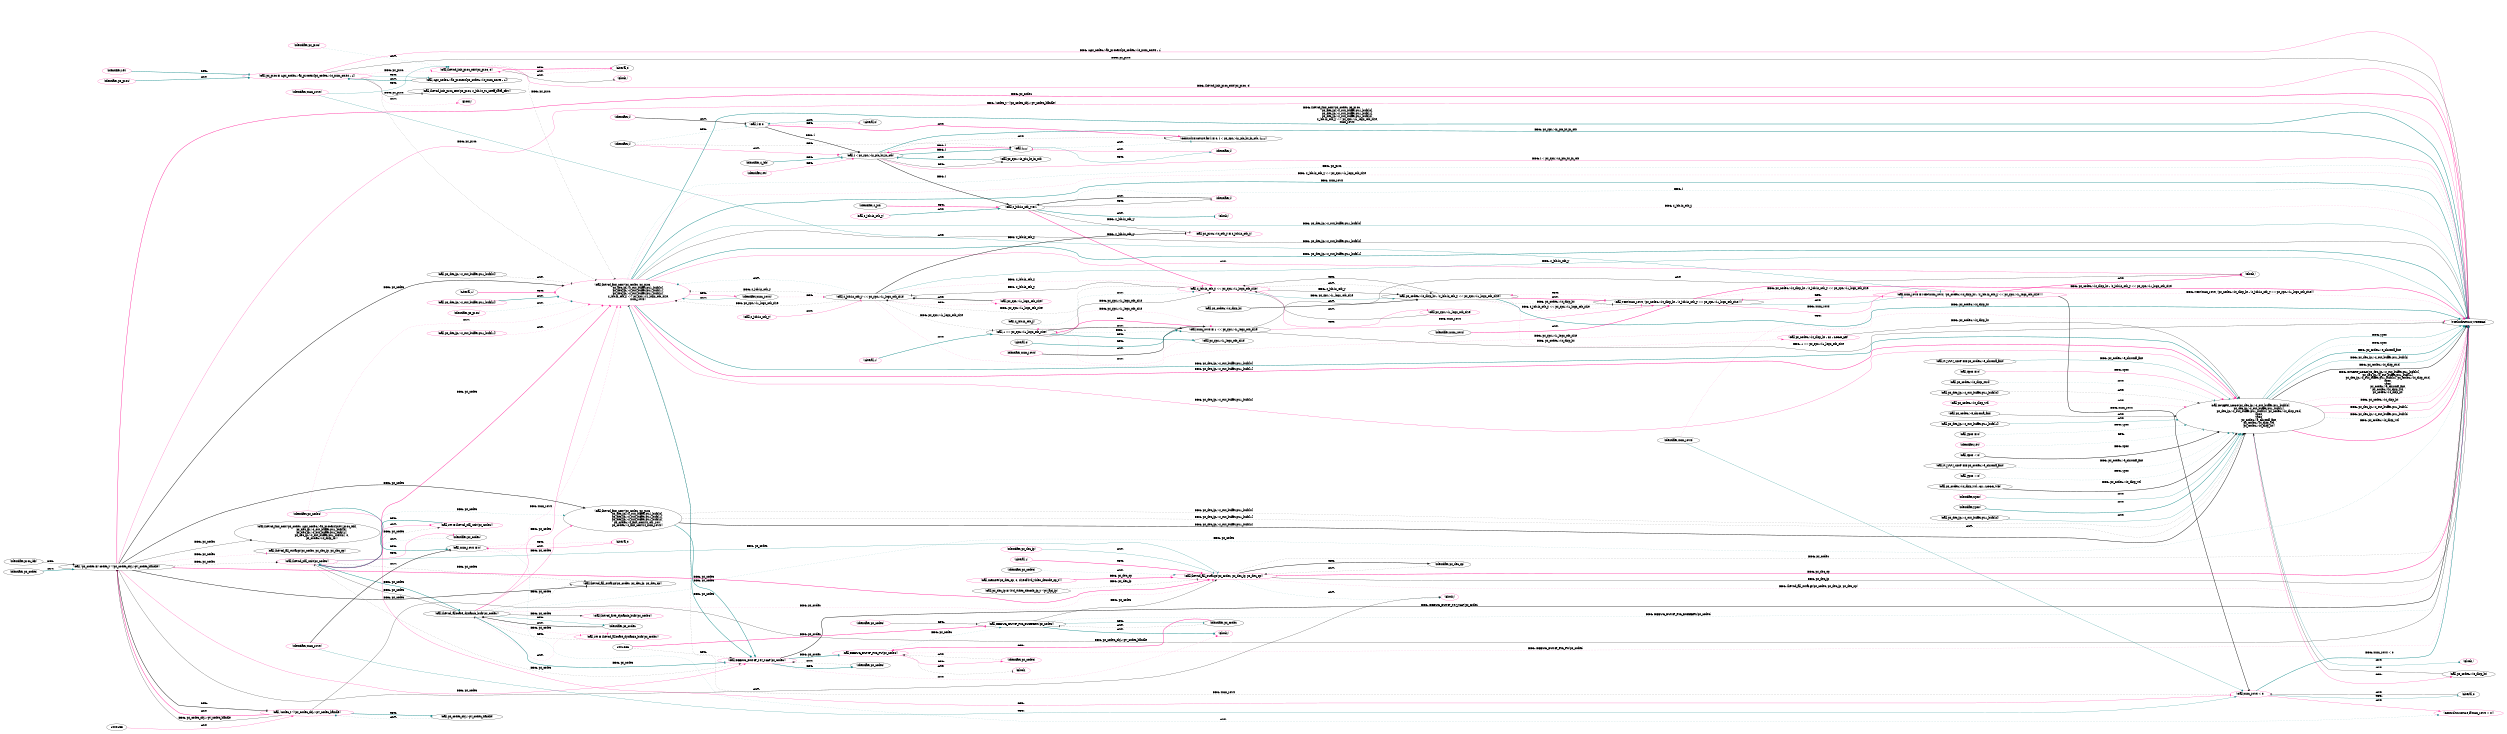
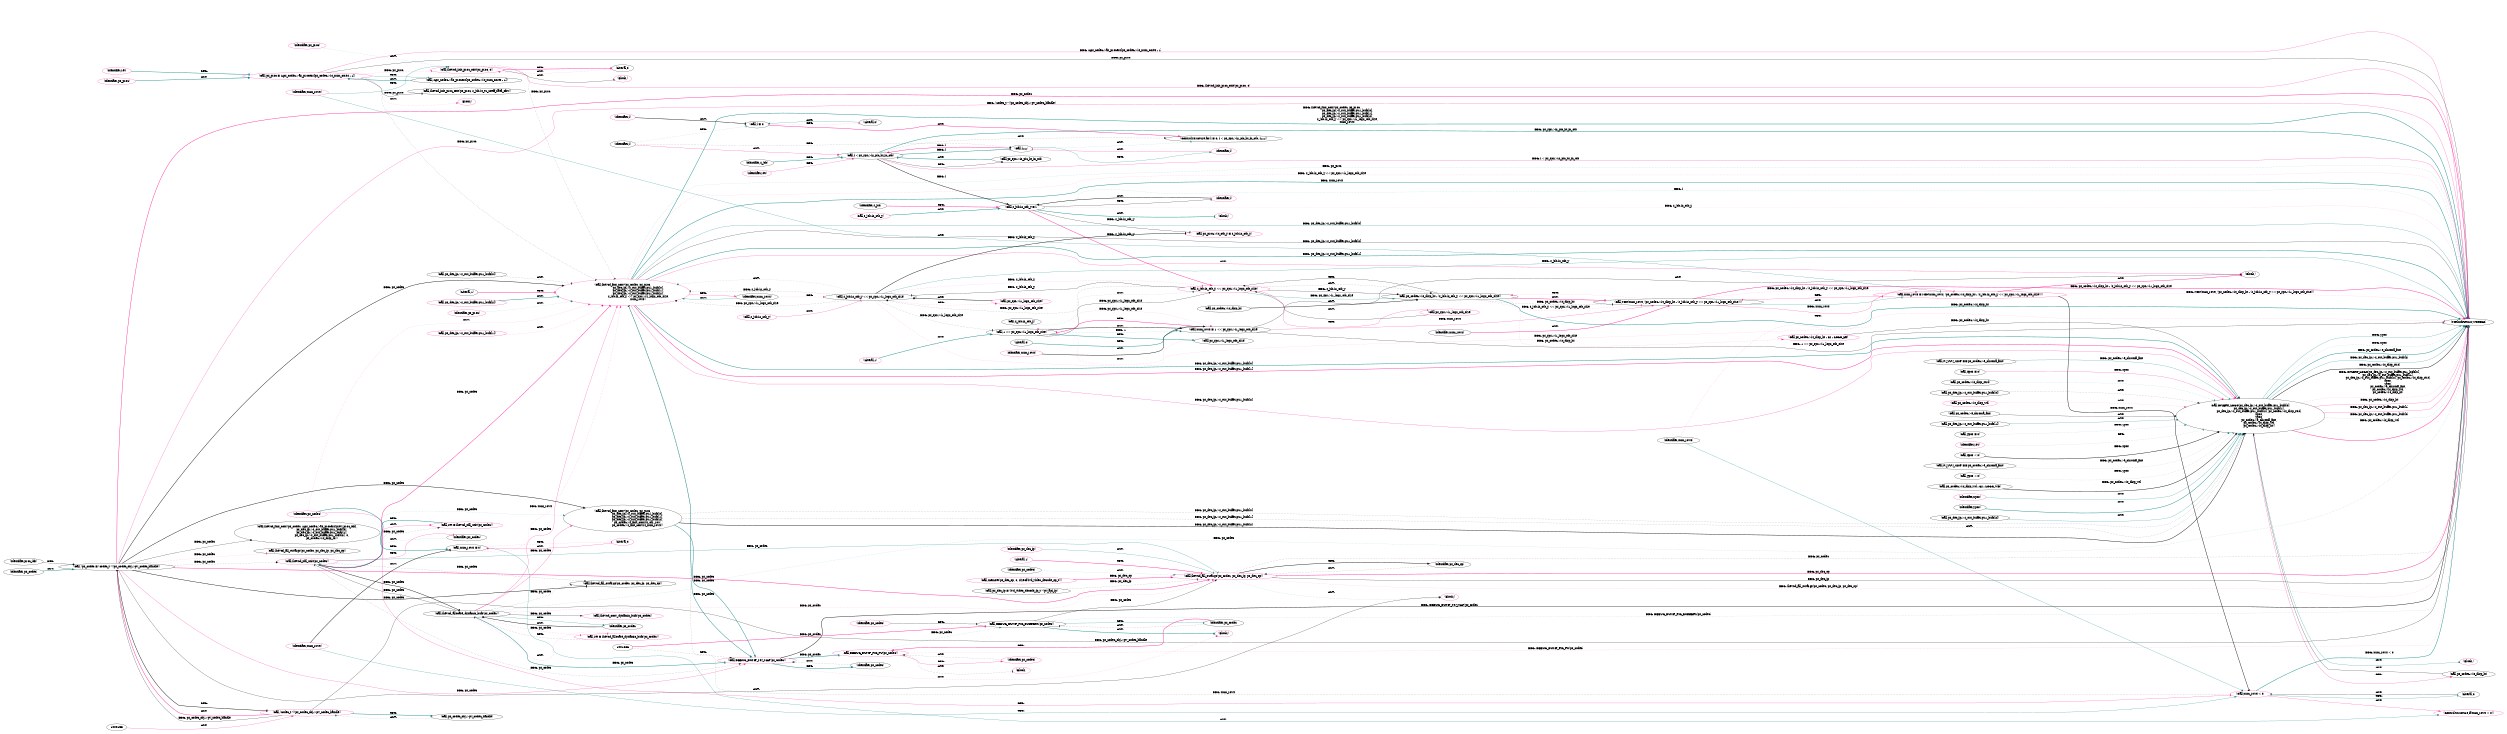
edge "(Call,i = 0)" -> "(Call,i < ps_sps->i2_pic_ht_in_ctb)": removed, label "DDG: i"
edge "(Call,ihevcd_nal_unit(ps_codec))" -> "(Call,ihevcd_allocate_dynamic_bufs(ps_codec))": color teal -> black
node "(Call,ihevcd_free_dynamic_bufs(ps_codec))": label "(Call,ihevcd_free_dynamic_bufs(ps_codec))" -> "(Call,ihevcd_conv_dynamic_bufs(ps_codec))"
edge "(Call,num_rows = 0)" -> "(ControlStructure,if(num_rows < 0))": style dotted -> solid
